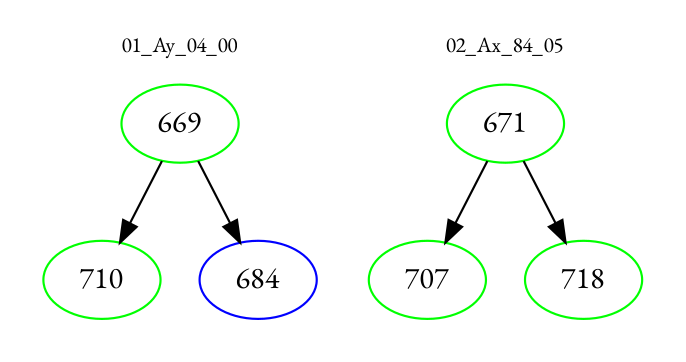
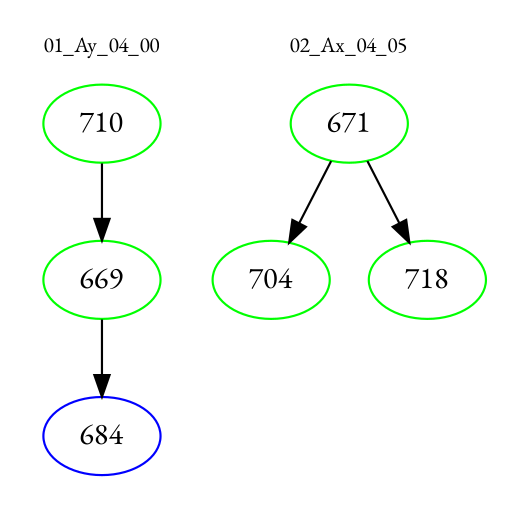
cluster "02_Ax_84_05": label "02_Ax_84_05" -> "02_Ax_04_05"
edge "669" -> "710": reversed
node "707": label "707" -> "704"
